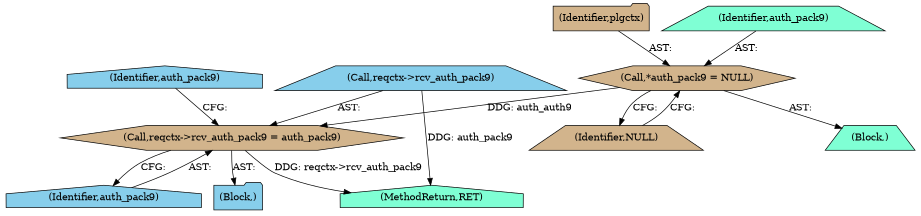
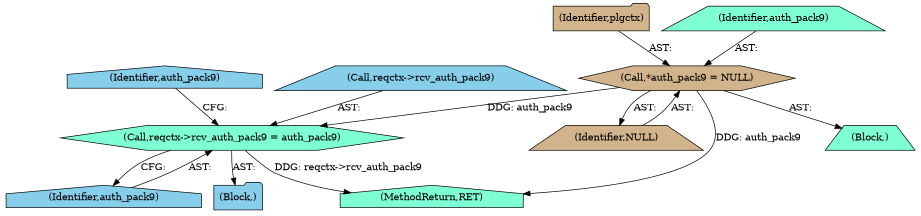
edge "(Call,*auth_pack9 = NULL)" -> "(Call,reqctx->rcv_auth_pack9 = auth_pack9)": label "DDG: auth_auth9" -> "DDG: auth_pack9"
edge "(Call,*auth_pack9 = NULL)" -> "(Identifier,NULL)": label "CFG: " -> "AST: "
edge "(Identifier,NULL)" -> "(Call,*auth_pack9 = NULL)": label "CFG: " -> "AST: "
edge "(Call,reqctx->rcv_auth_pack9)" -> "(MethodReturn,RET)": now "(Call,*auth_pack9 = NULL)" -> "(MethodReturn,RET)"
node "(Call,reqctx->rcv_auth_pack9 = auth_pack9)": fillcolor tan -> aquamarine
